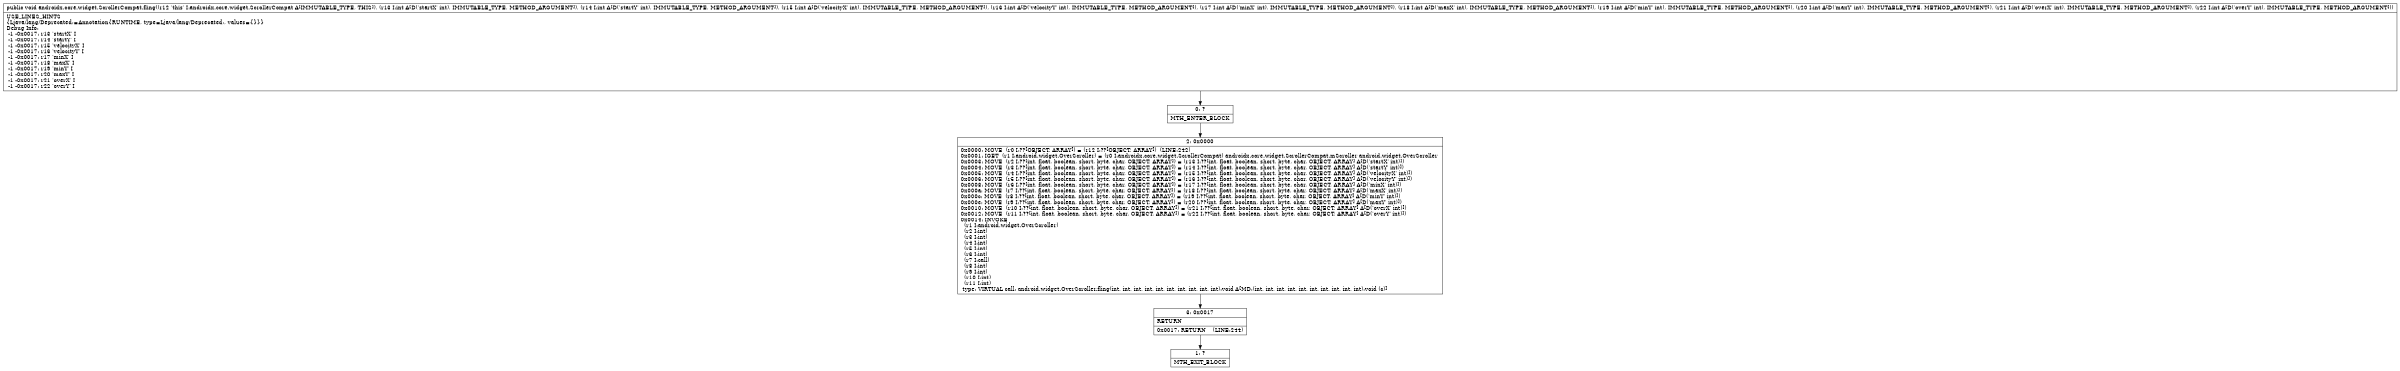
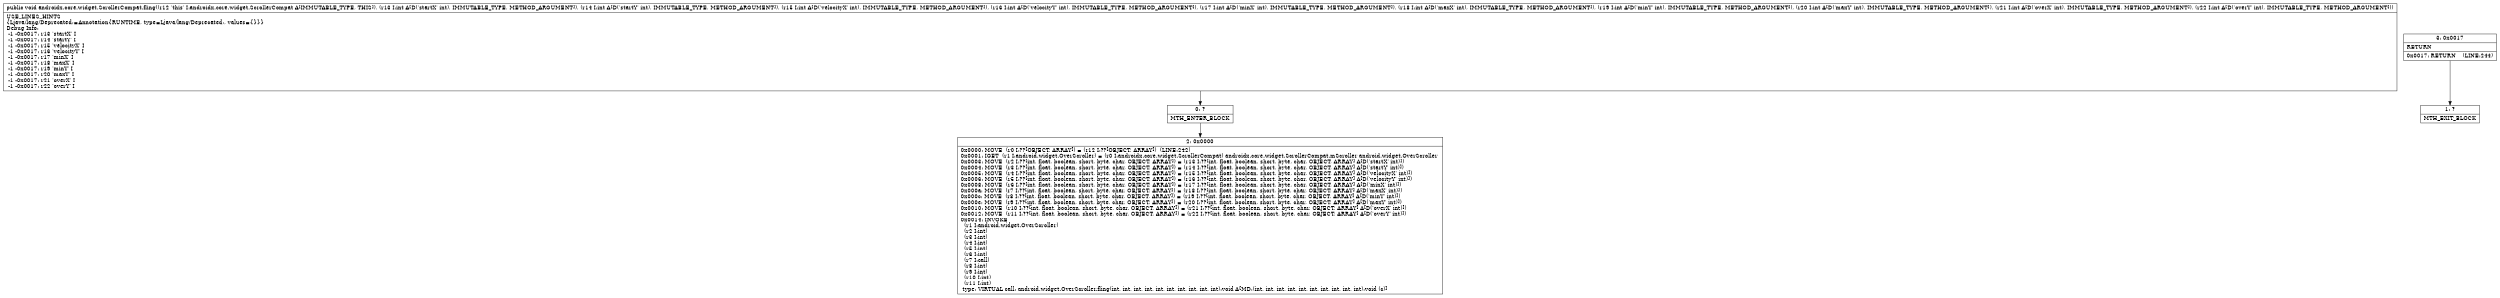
edge "2: 0x0000" -> "3: 0x0017": removed
